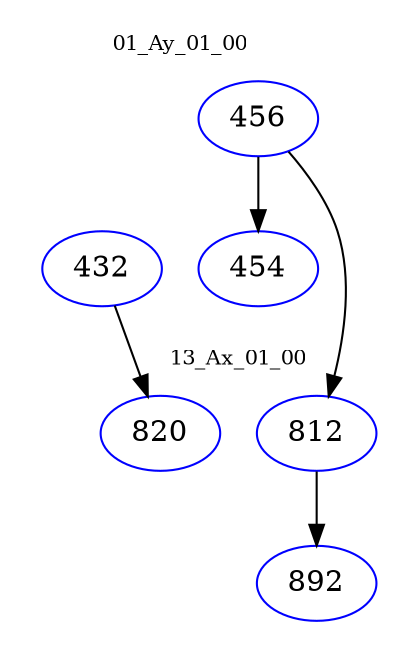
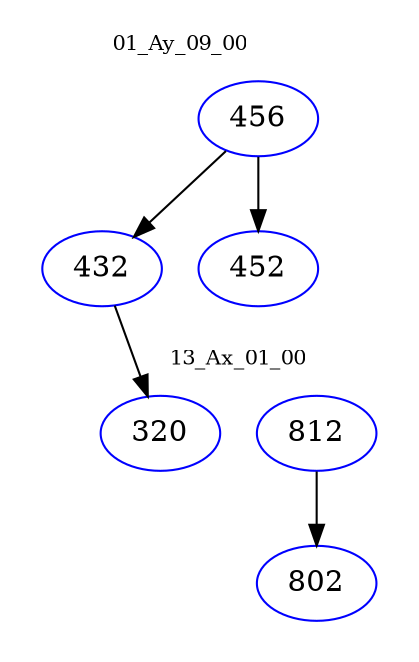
cluster "01_Ay_01_00": label "01_Ay_01_00" -> "01_Ay_09_00"
edge "456" -> "812": now "456" -> "432"
node "454": label "454" -> "452"
node "820": label "820" -> "320"
node "892": label "892" -> "802"
